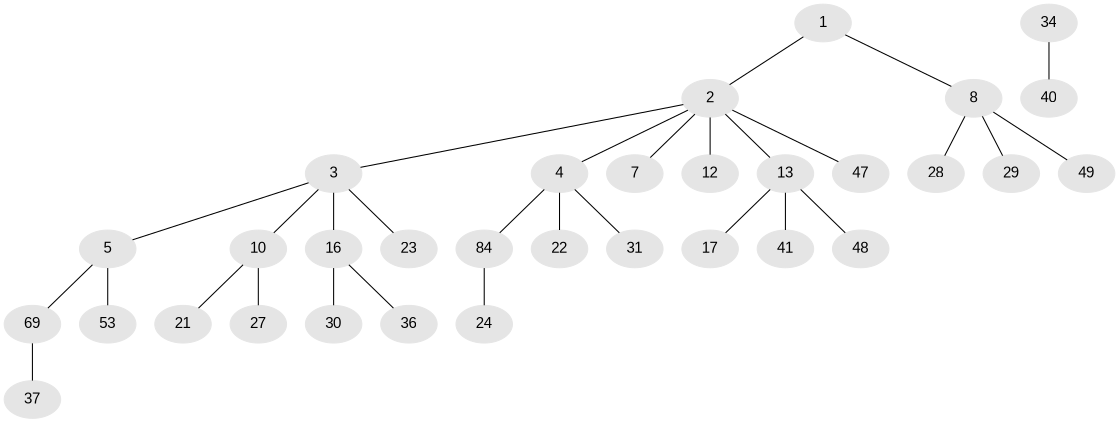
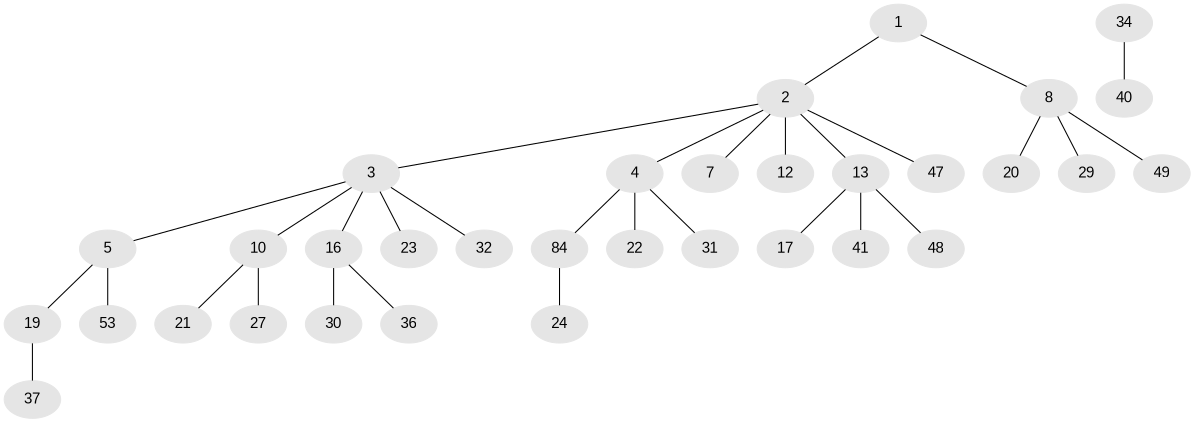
node "28": label "28" -> "20"
node "32": added
node "69": label "69" -> "19"
